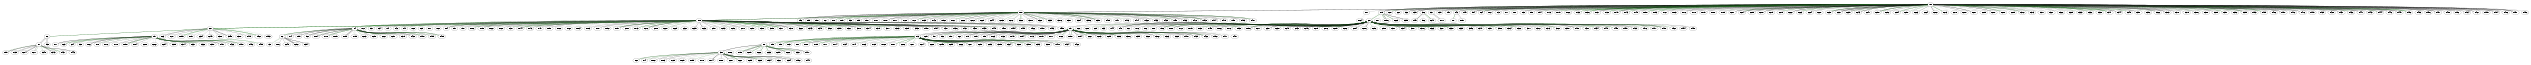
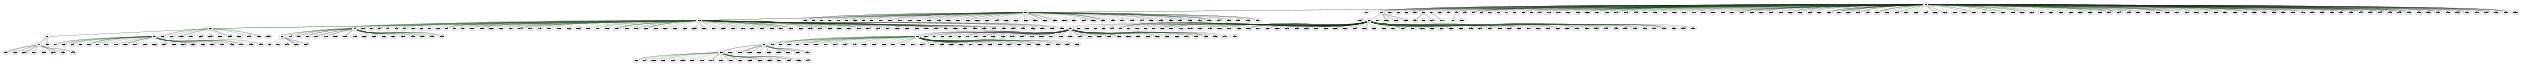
node "n461": removed
